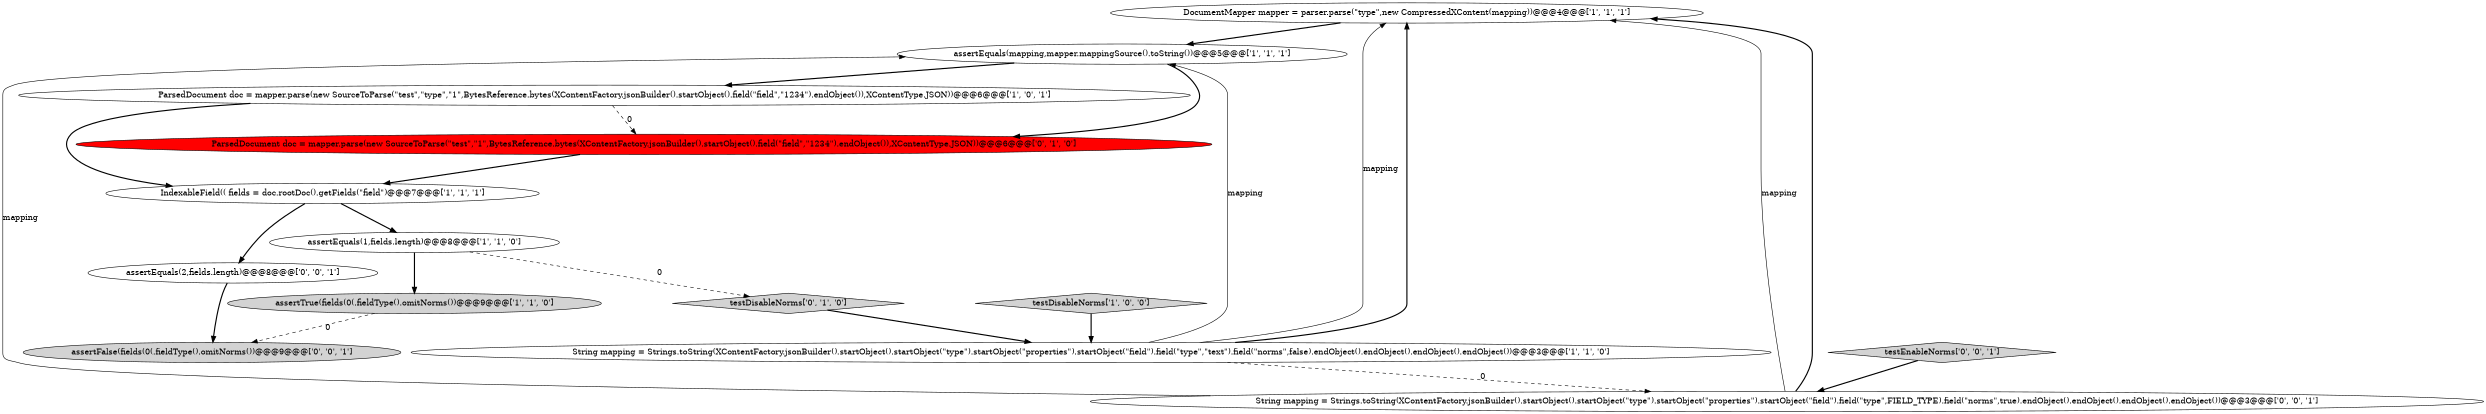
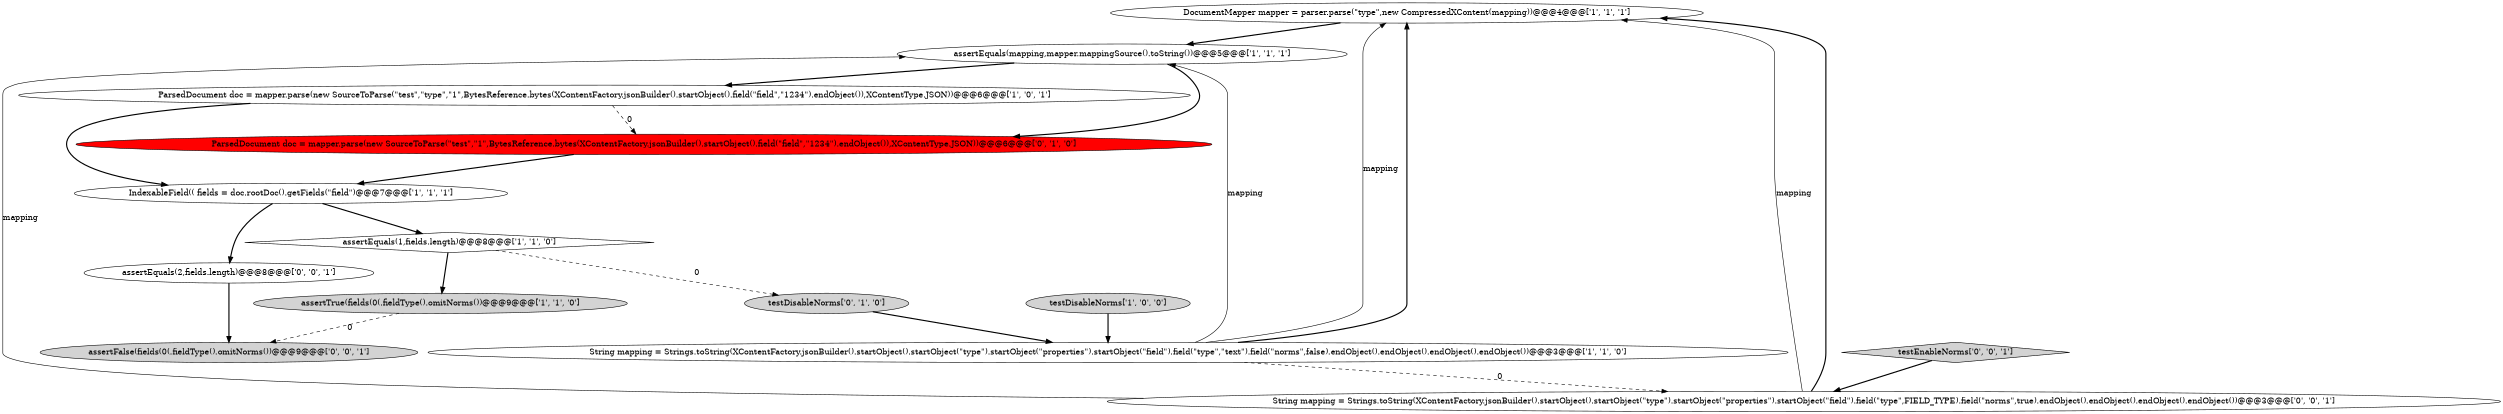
node "assertEquals(1,fields.length)@@@8@@@['1', '1', '0']": shape ellipse -> diamond
node "testDisableNorms['0', '1', '0']": shape diamond -> ellipse
node "testDisableNorms['1', '0', '0']": shape diamond -> ellipse
